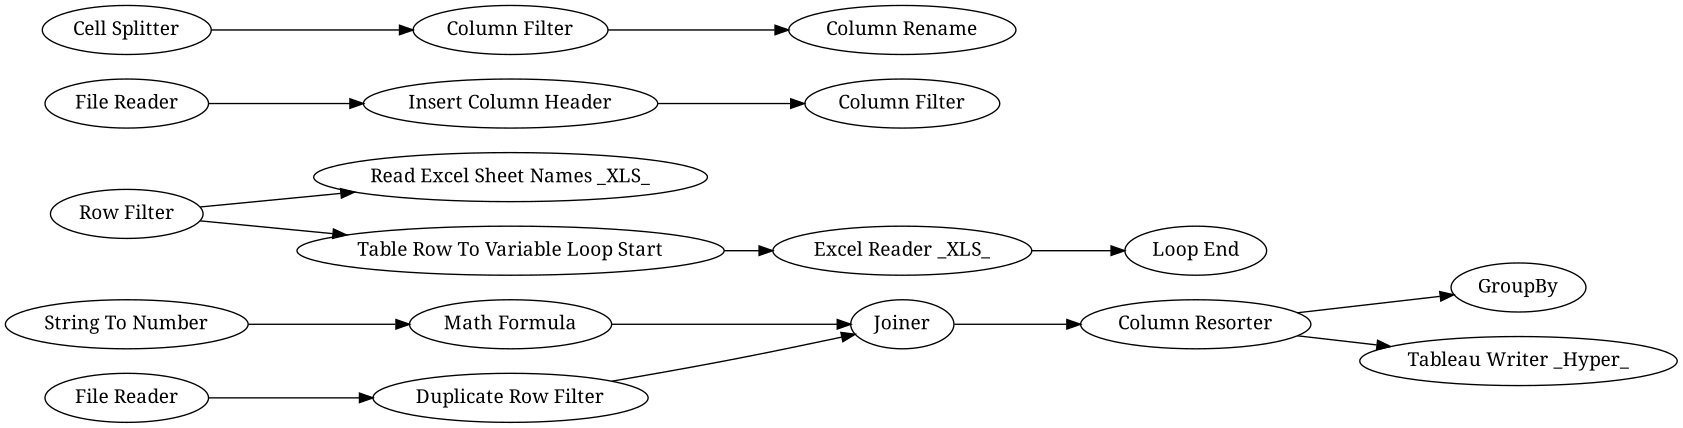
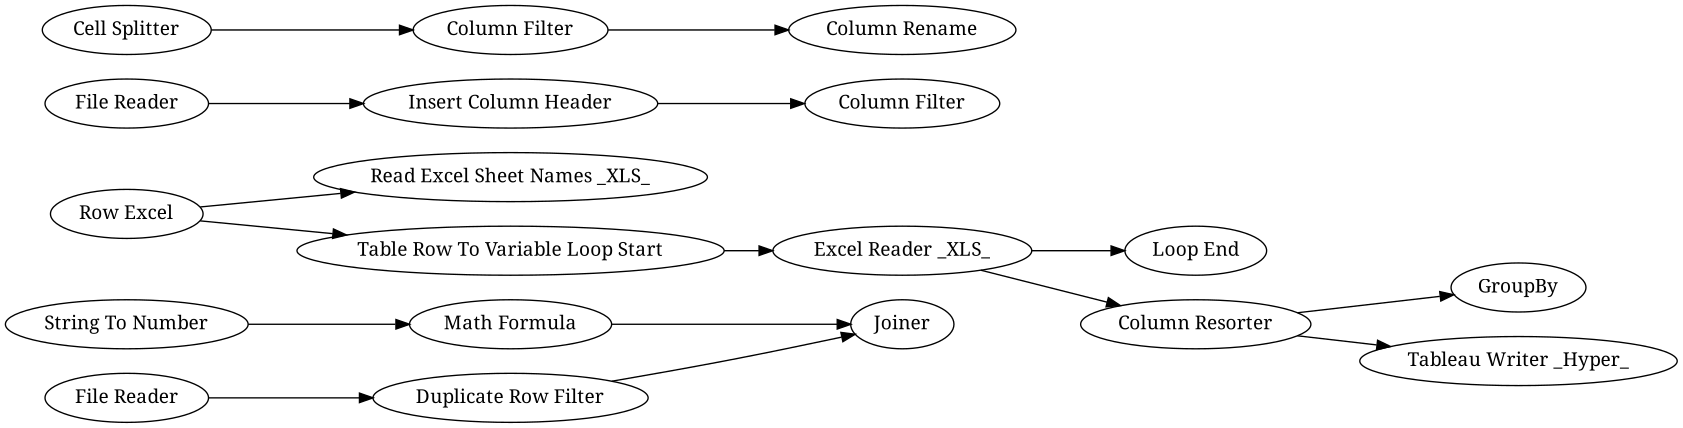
node "Row Filter": label "Row Filter" -> "Row Excel"
edge "Joiner" -> "Column Resorter": now "Excel Reader _XLS_" -> "Column Resorter"
